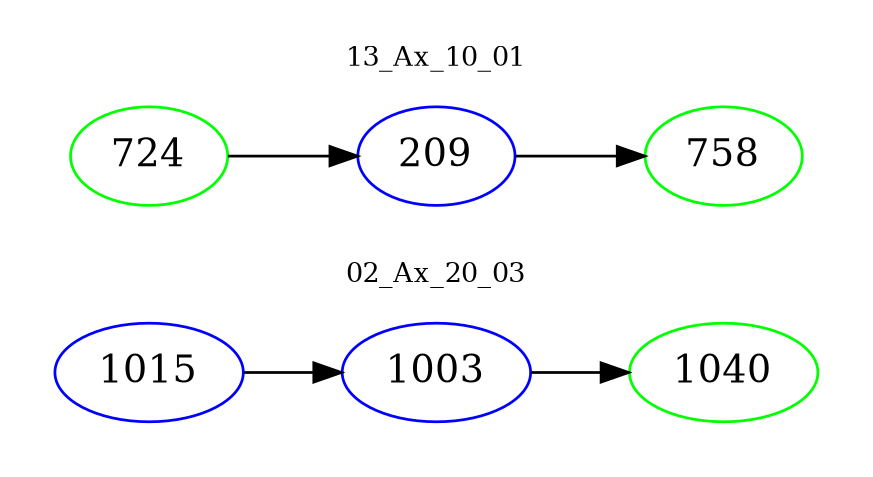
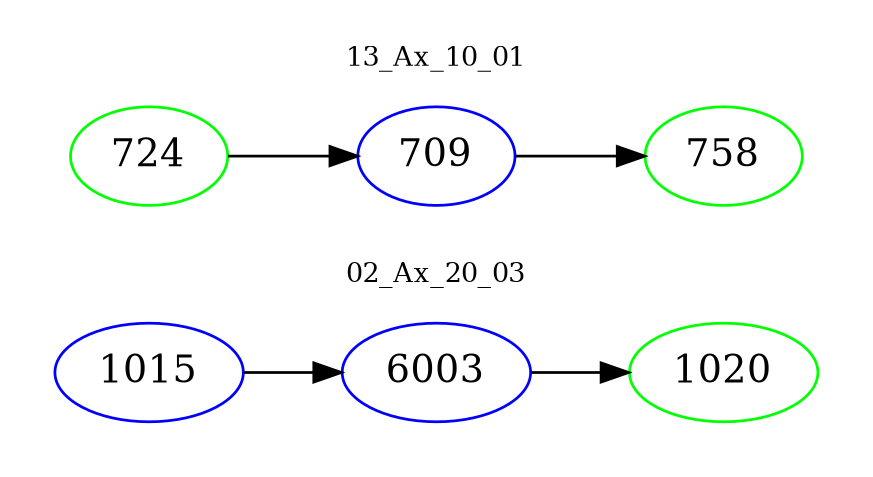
node "209": label "209" -> "709"
node "1003": label "1003" -> "6003"
node "1040": label "1040" -> "1020"
